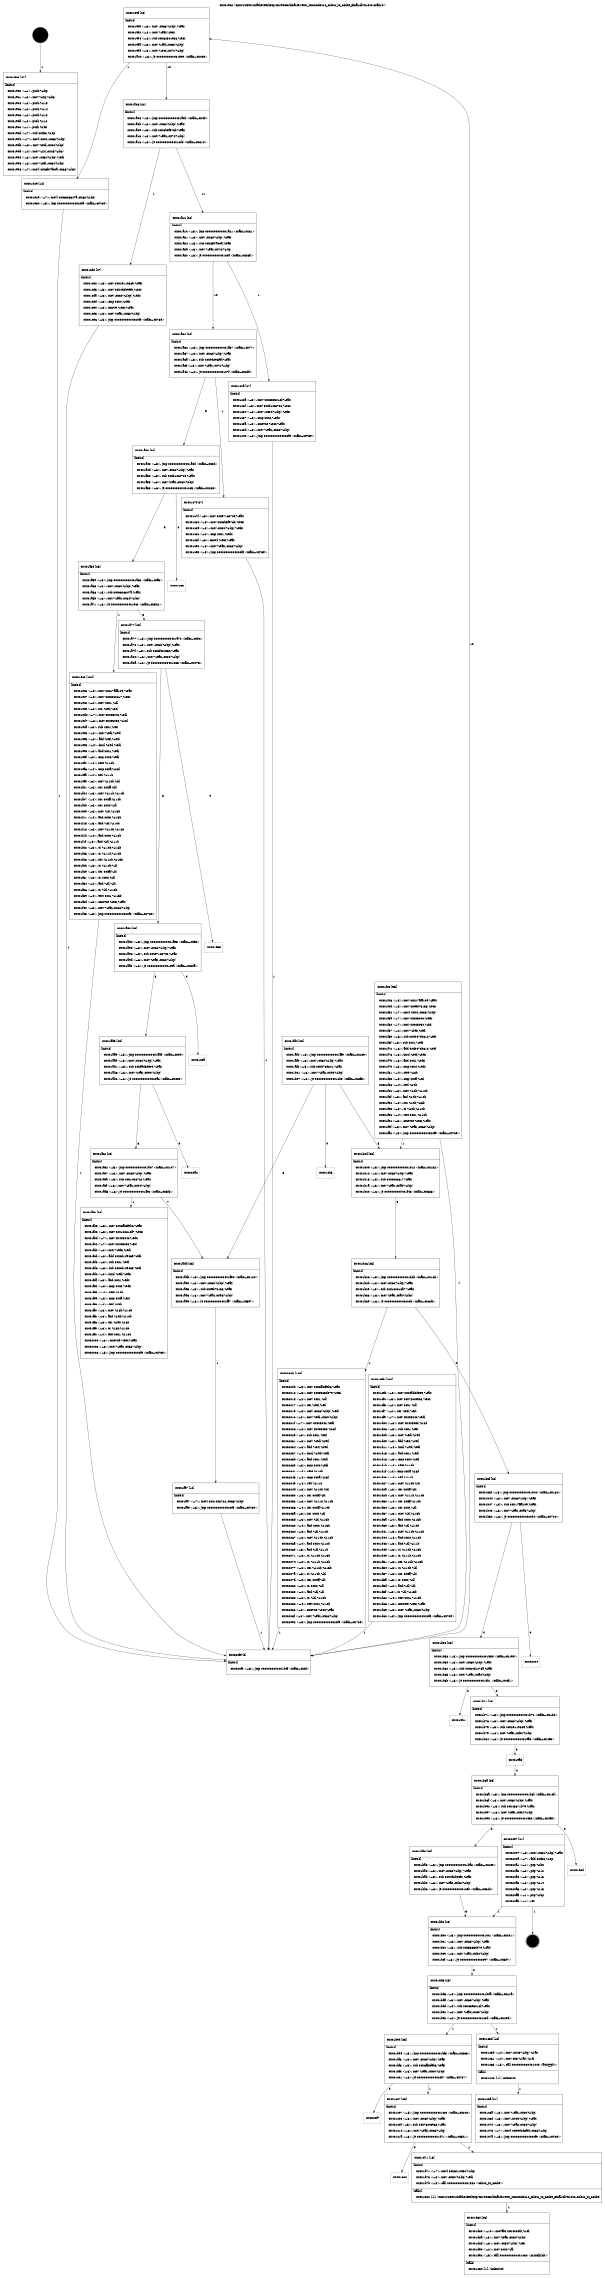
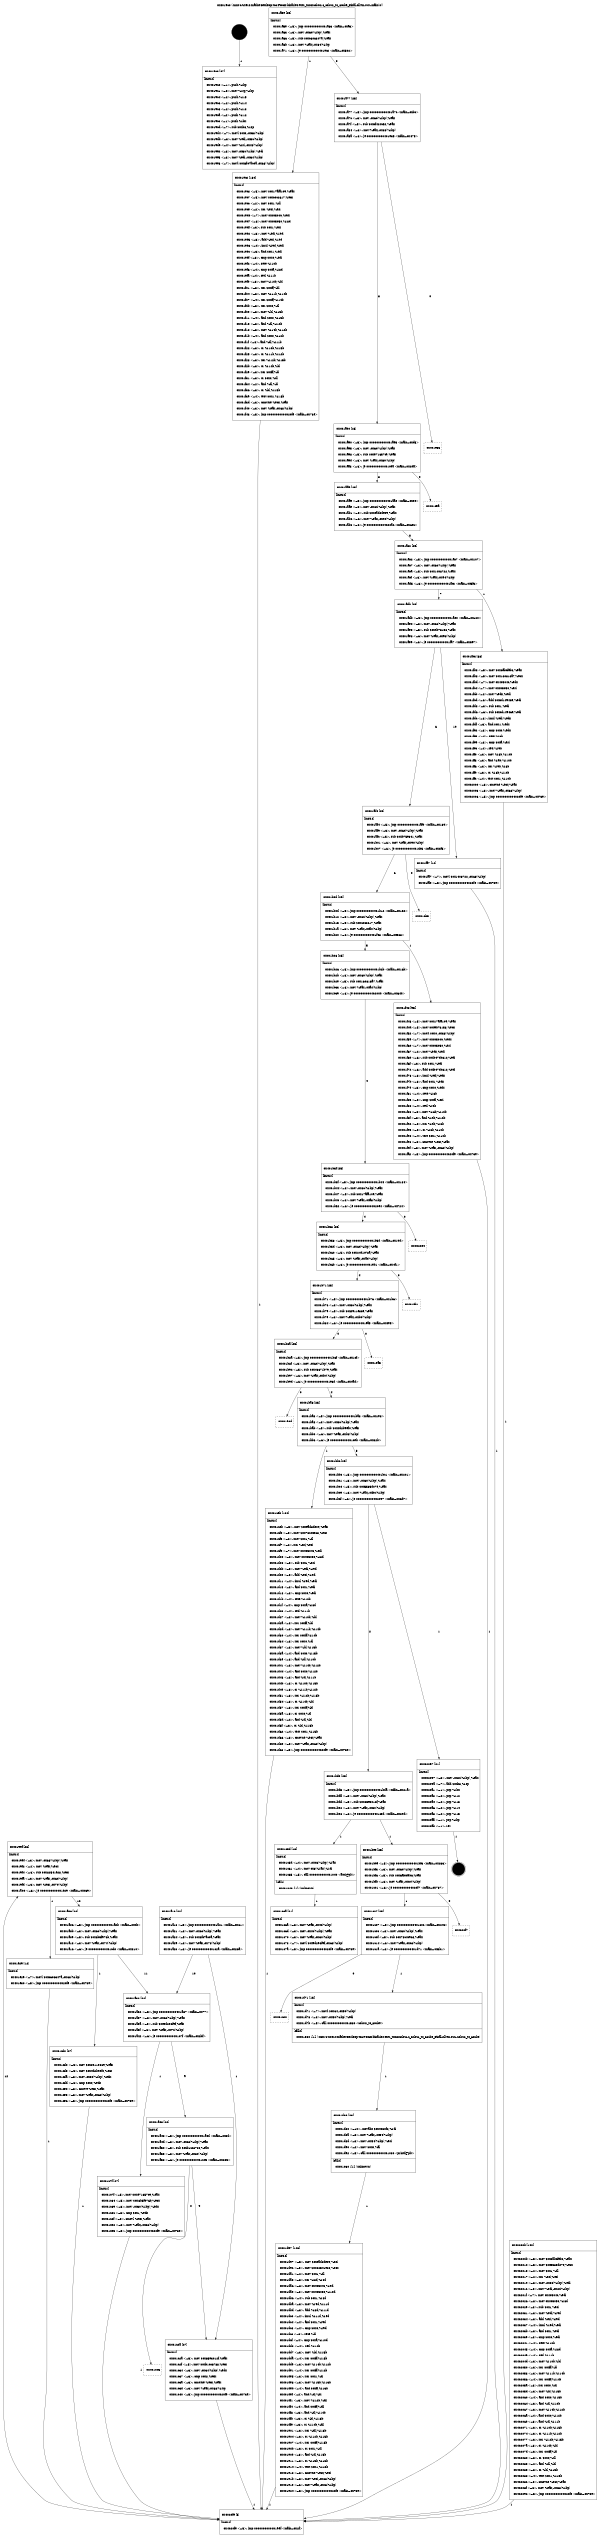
edge "0x401a06 [22]" -> "0x401a1c [22]": now "0x401a06 [22]" -> "0x401a32 [22]"
edge "0x401a48 [22]" -> "0x401a5e [25]": now "0x401a48 [22]" -> "0x401c2a [27]"
edge "0x401f48 [95]" -> "0x401b0d [25]": reversed
edge "0x401af4 [25]" -> "0x401adb [25]": reversed
node "0x4020ac": removed
edge "0x401b26 [25]" -> "0x40200b [140]": removed, label "1"
edge "0x401adb [25]" -> "0x401fa7 [12]": label " 1" -> " 10"
edge "0x401ba3 [25]" -> "0x401ceb [134]": added, label "1"
edge "0x401fb3 [88]" -> "0x4020fe [5]": added, label "1"
edge "0x401ea5" -> "0x401b8a [25]": now "0x401b71 [25]" -> "0x401b8a [25]"
edge "0x402097 [21]" -> "0x401bbc [25]": reversed
node "0x401d97 [146]": added
